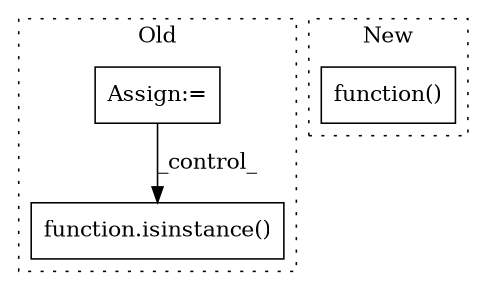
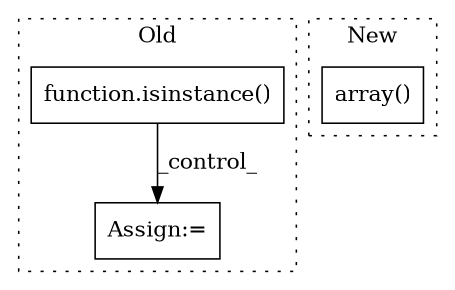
node "function()": label "function()" -> "array()"
edge "Assign:=" -> "function.isinstance()": reversed
